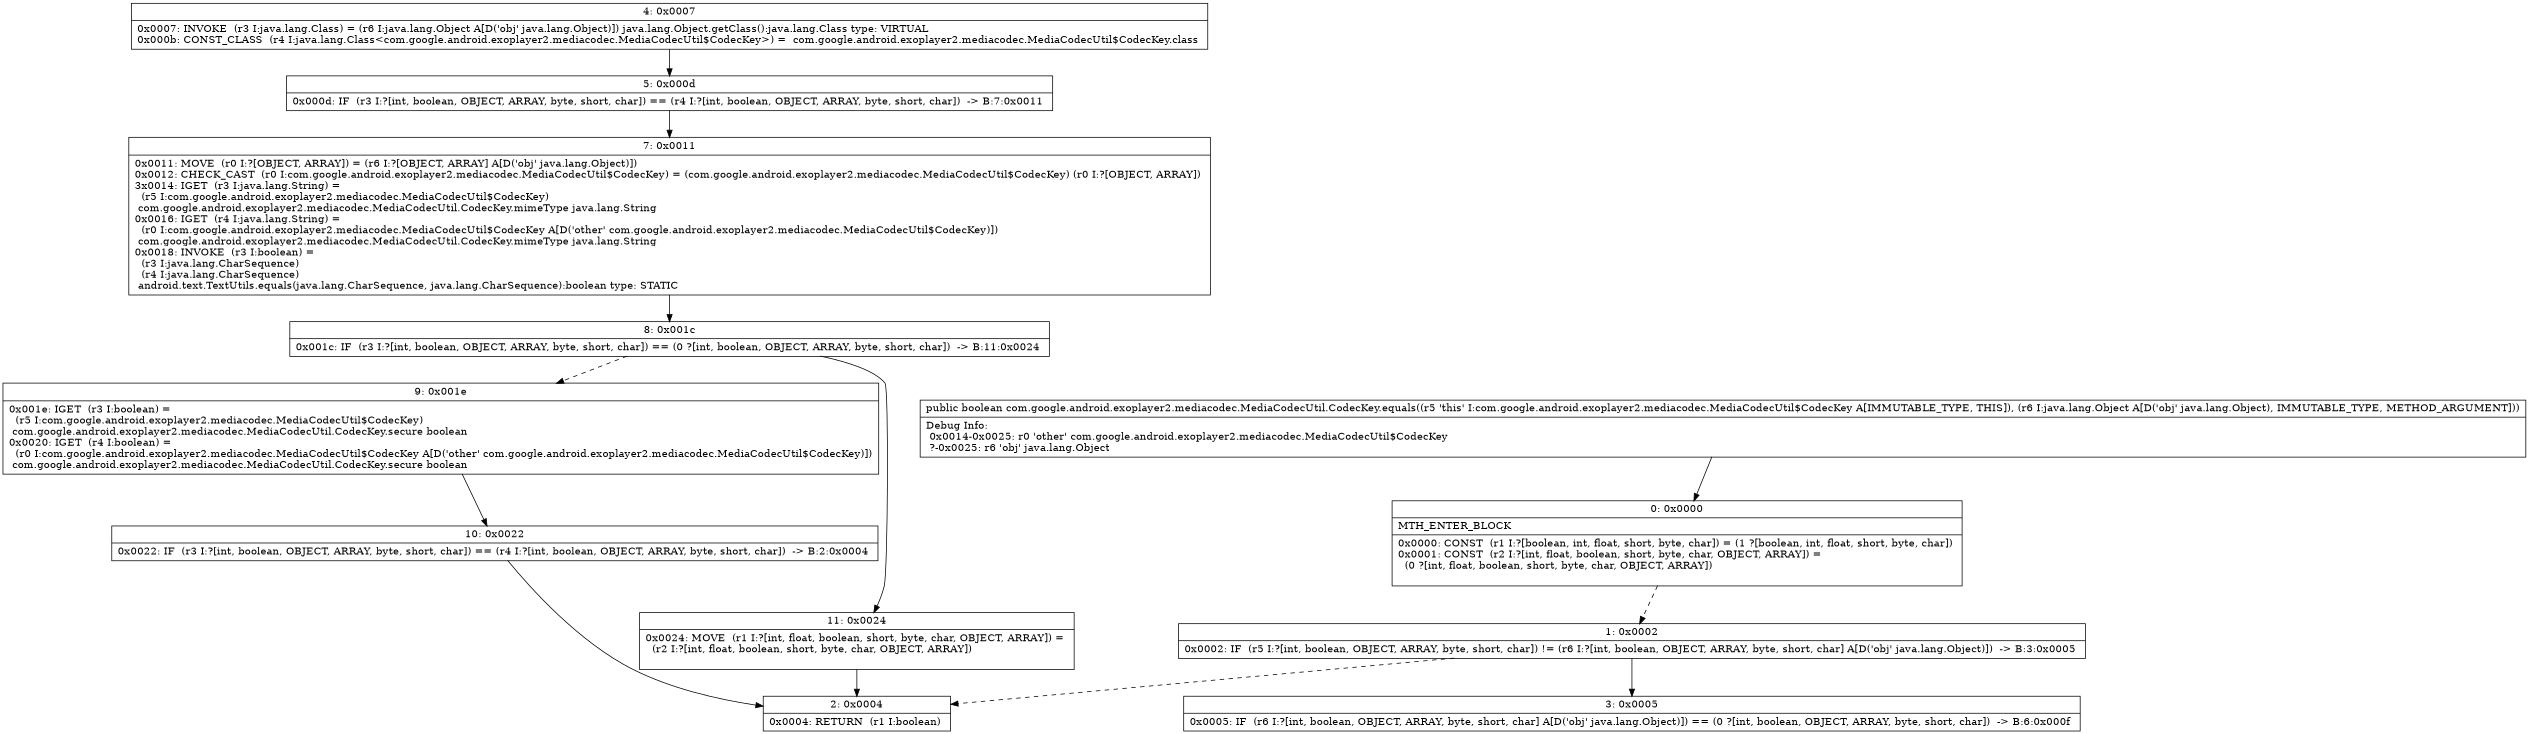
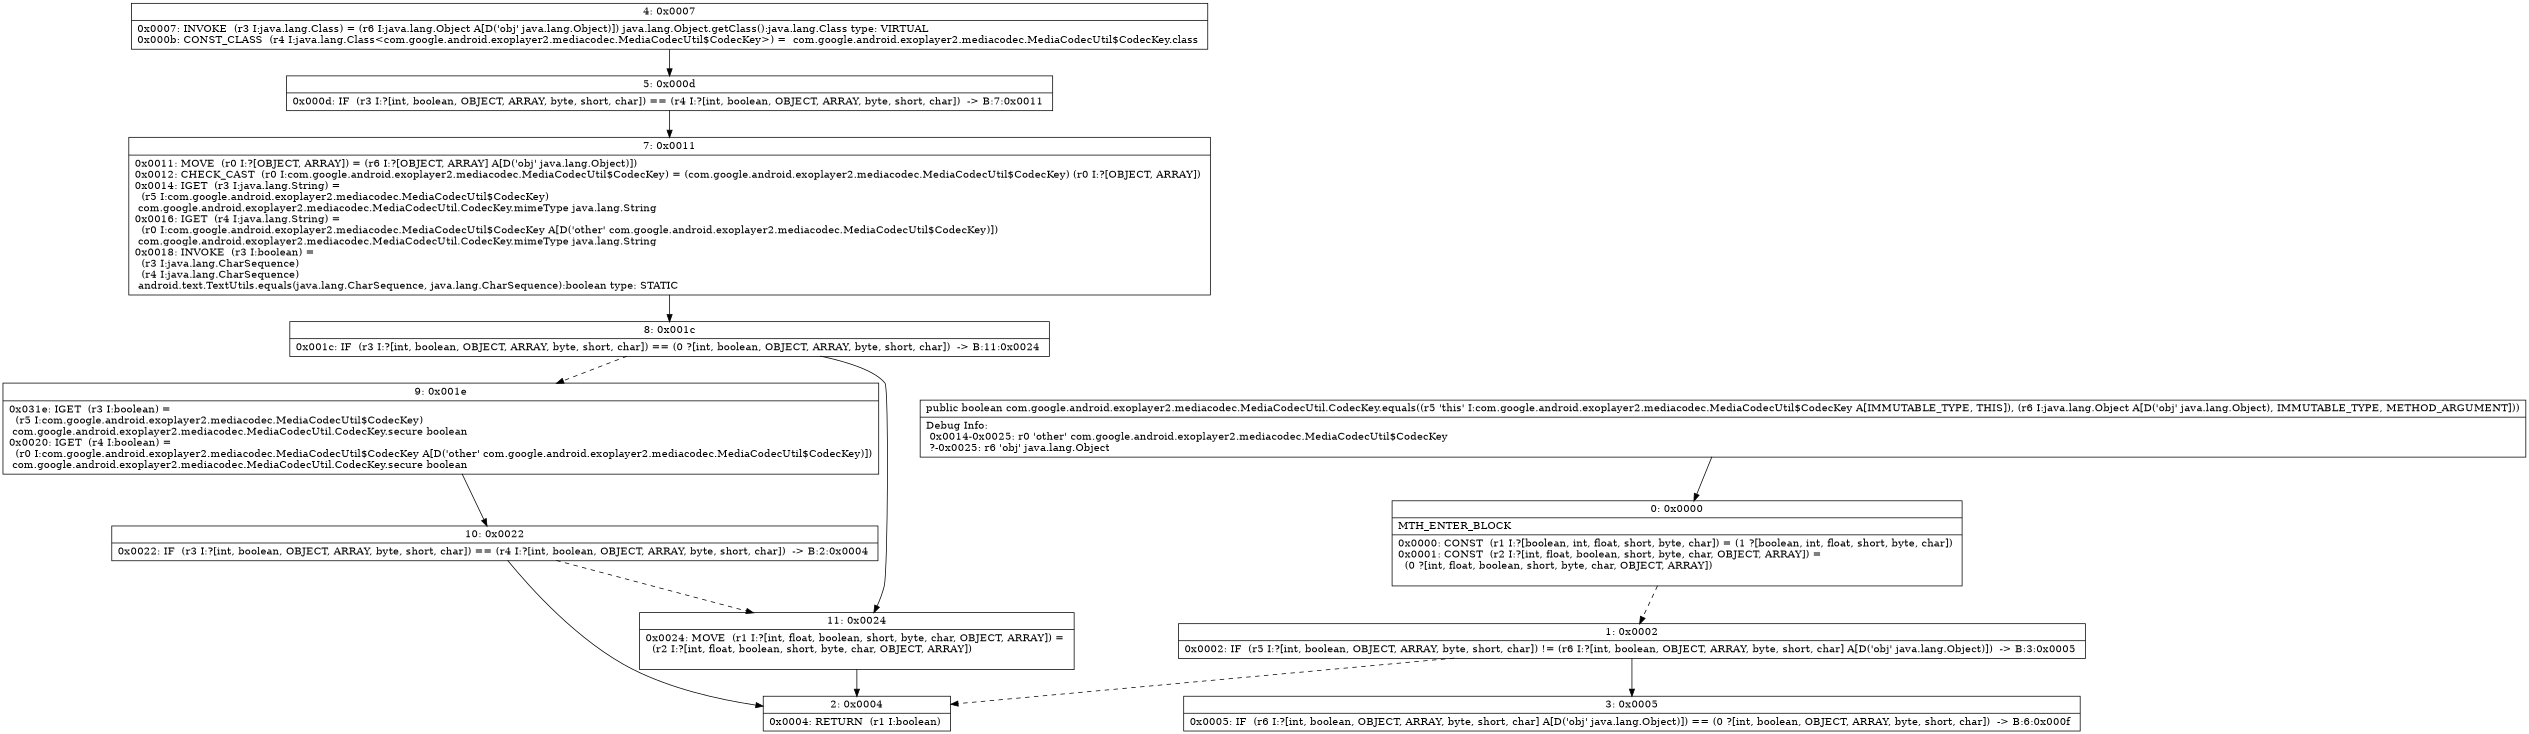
node "7: 0x0011": text "3x0014: IGET  (r3 I:java.lang.String) =" -> "0x0014: IGET  (r3 I:java.lang.String) ="
node "9: 0x001e": text "0x001e: IGET  (r3 I:boolean) =" -> "0x031e: IGET  (r3 I:boolean) ="
edge "10: 0x0022" -> "11: 0x0024": added
